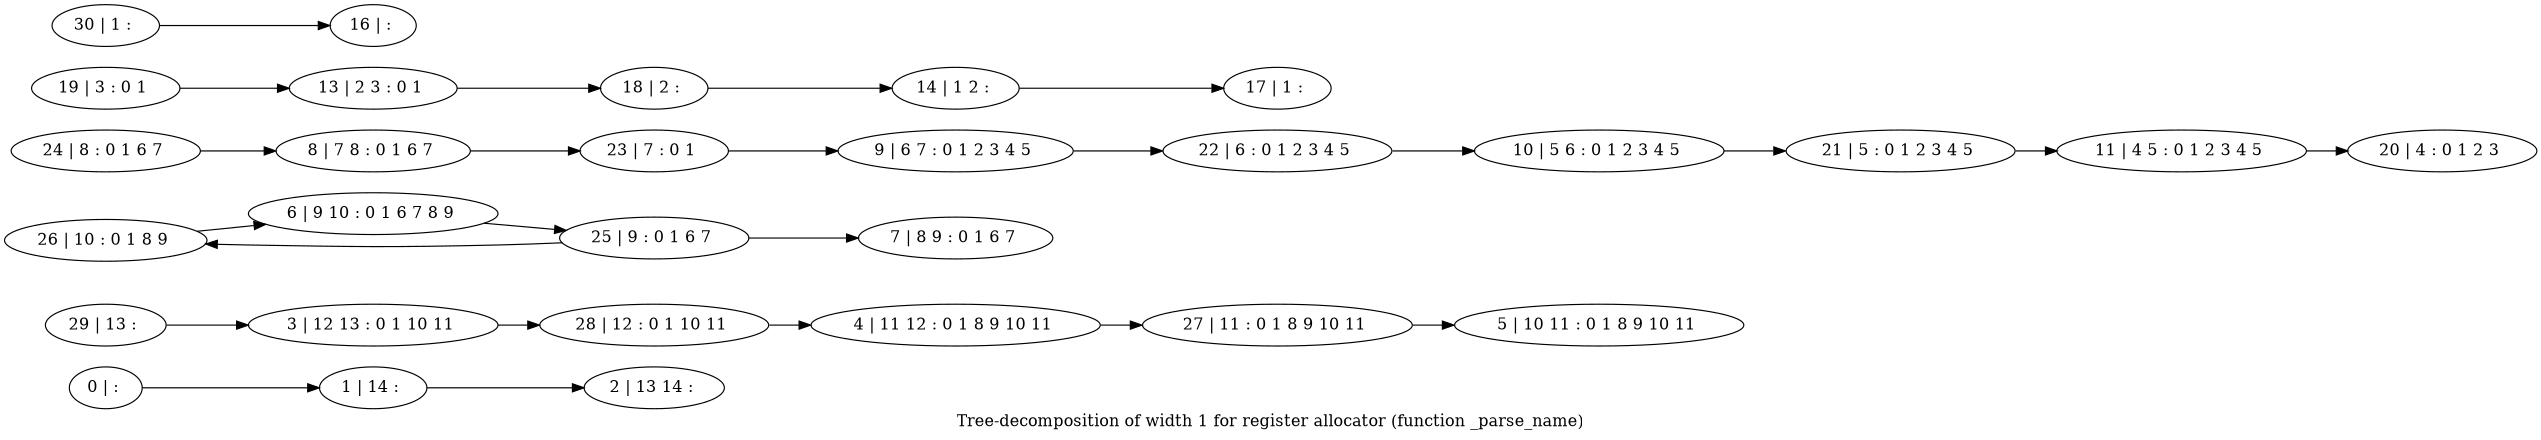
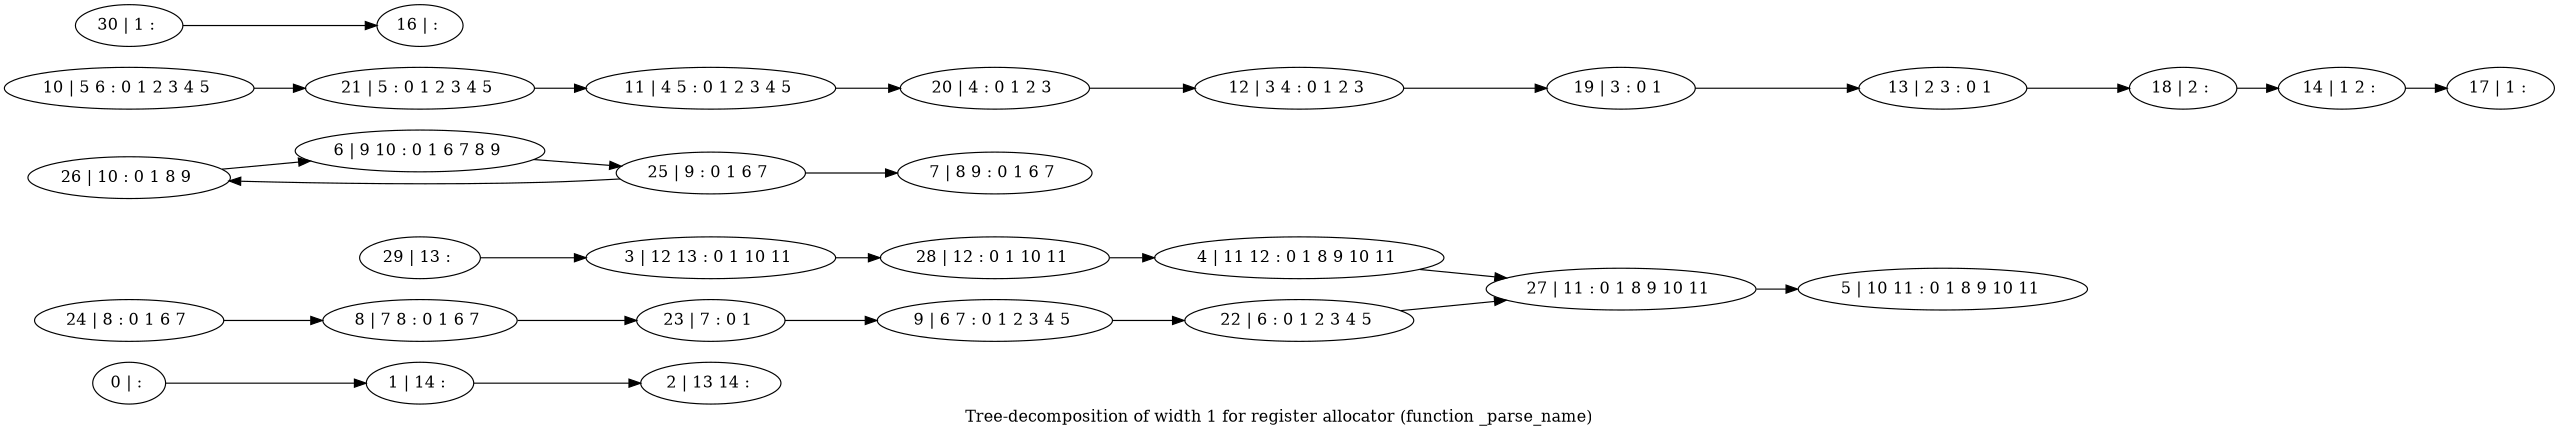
node "12 | 3 4 : 0 1 2 3": added
edge "22 | 6 : 0 1 2 3 4 5" -> "10 | 5 6 : 0 1 2 3 4 5": now "22 | 6 : 0 1 2 3 4 5" -> "27 | 11 : 0 1 8 9 10 11"
